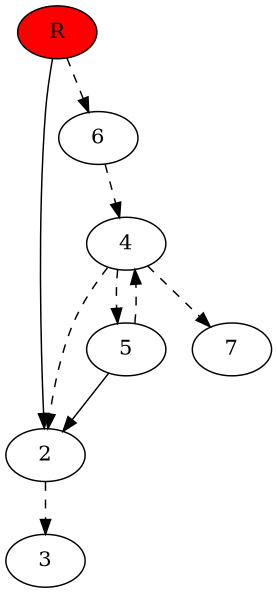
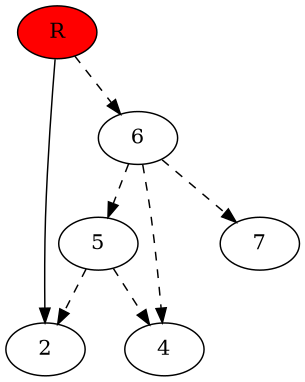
edge "4" -> "5": now "6" -> "5"
edge "4" -> "7": now "6" -> "7"
edge "4" -> "2": removed
edge "5" -> "2": style solid -> dashed
node "3": removed
